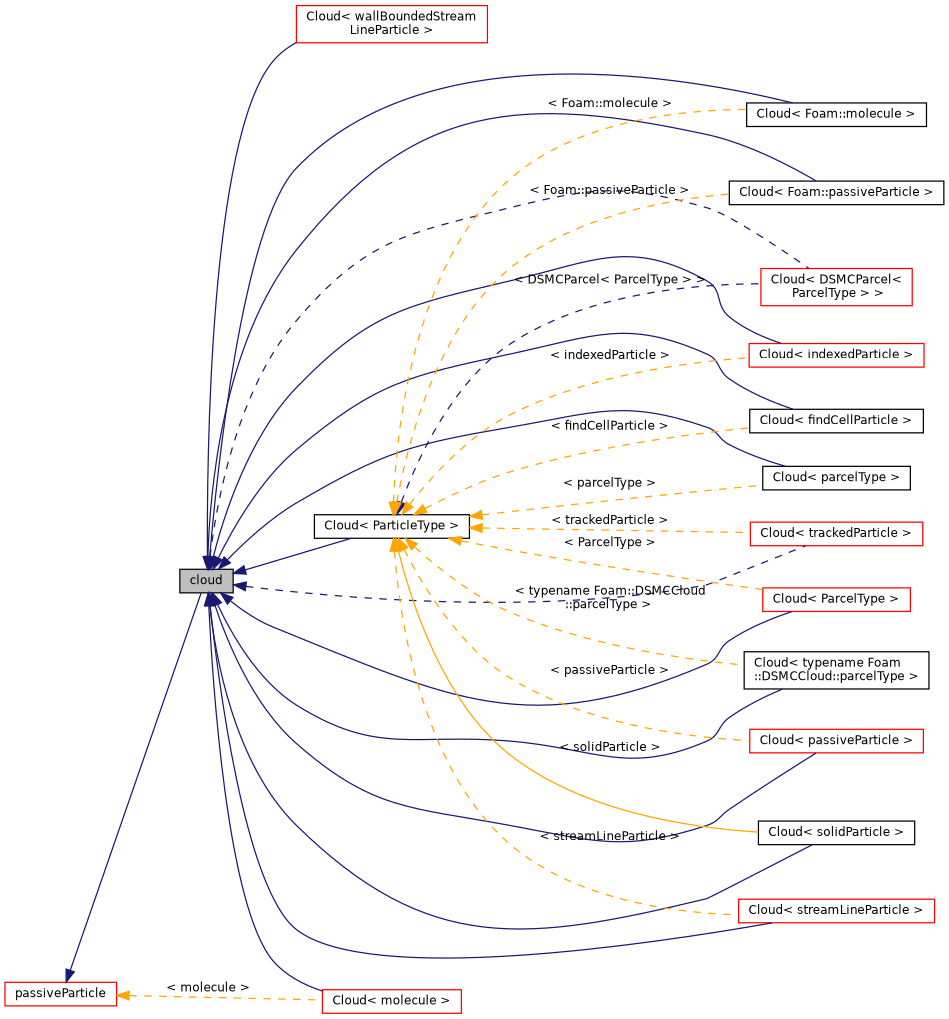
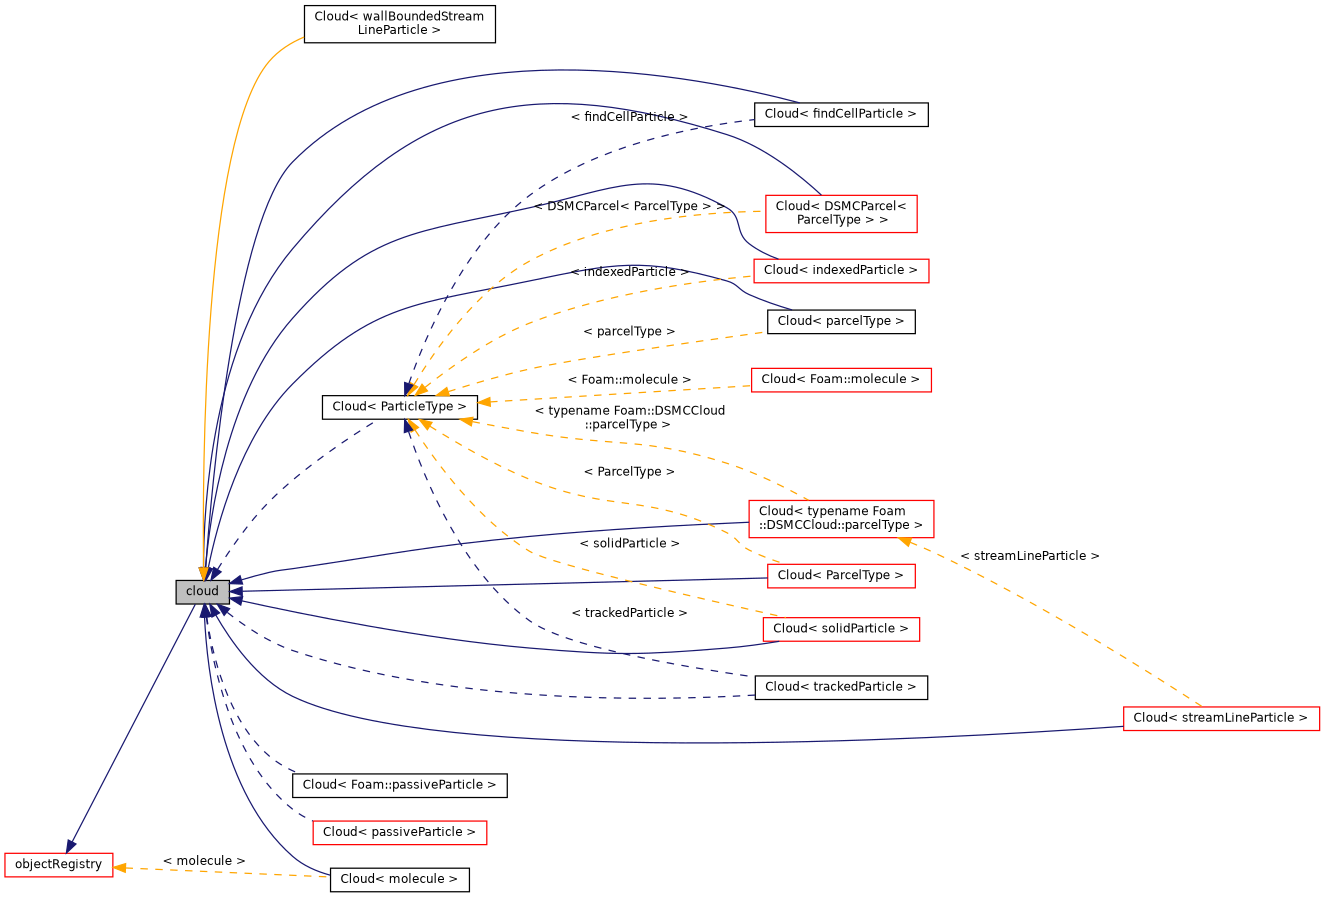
node "Cloud< wallBoundedStream LineParticle >": color red -> black
node "Cloud< Foam::molecule >": color black -> red
edge "Cloud< Foam::molecule >" -> "cloud": removed
edge "Cloud< Foam::passiveParticle >" -> "cloud": style solid -> dashed
edge "Cloud< DSMCParcel< ParcelType > >" -> "cloud": style dashed -> solid
edge "Cloud< Foam::passiveParticle >" -> "Cloud< ParticleType >": removed, label "< Foam::passiveParticle >"
edge "Cloud< wallBoundedStream LineParticle >" -> "cloud": color midnightblue -> orange
edge "Cloud< DSMCParcel< ParcelType > >" -> "Cloud< ParticleType >": color midnightblue -> orange
edge "Cloud< findCellParticle >" -> "Cloud< ParticleType >": color orange -> midnightblue
edge "Cloud< trackedParticle >" -> "Cloud< ParticleType >": color orange -> midnightblue
node "Cloud< trackedParticle >": color red -> black
edge "Cloud< ParticleType >" -> "cloud": style solid -> dashed
node "Cloud< typename Foam ::DSMCCloud::parcelType >": color black -> red
edge "Cloud< passiveParticle >" -> "Cloud< ParticleType >": removed, label "< passiveParticle >"
edge "Cloud< solidParticle >" -> "Cloud< ParticleType >": style solid -> dashed
edge "Cloud< streamLineParticle >" -> "Cloud< ParticleType >": now "Cloud< streamLineParticle >" -> "Cloud< typename Foam ::DSMCCloud::parcelType >"
edge "Cloud< passiveParticle >" -> "cloud": style solid -> dashed
node "Cloud< solidParticle >": color black -> red
node "passiveParticle": label "passiveParticle" -> "objectRegistry"
node "Cloud< molecule >": color red -> black
